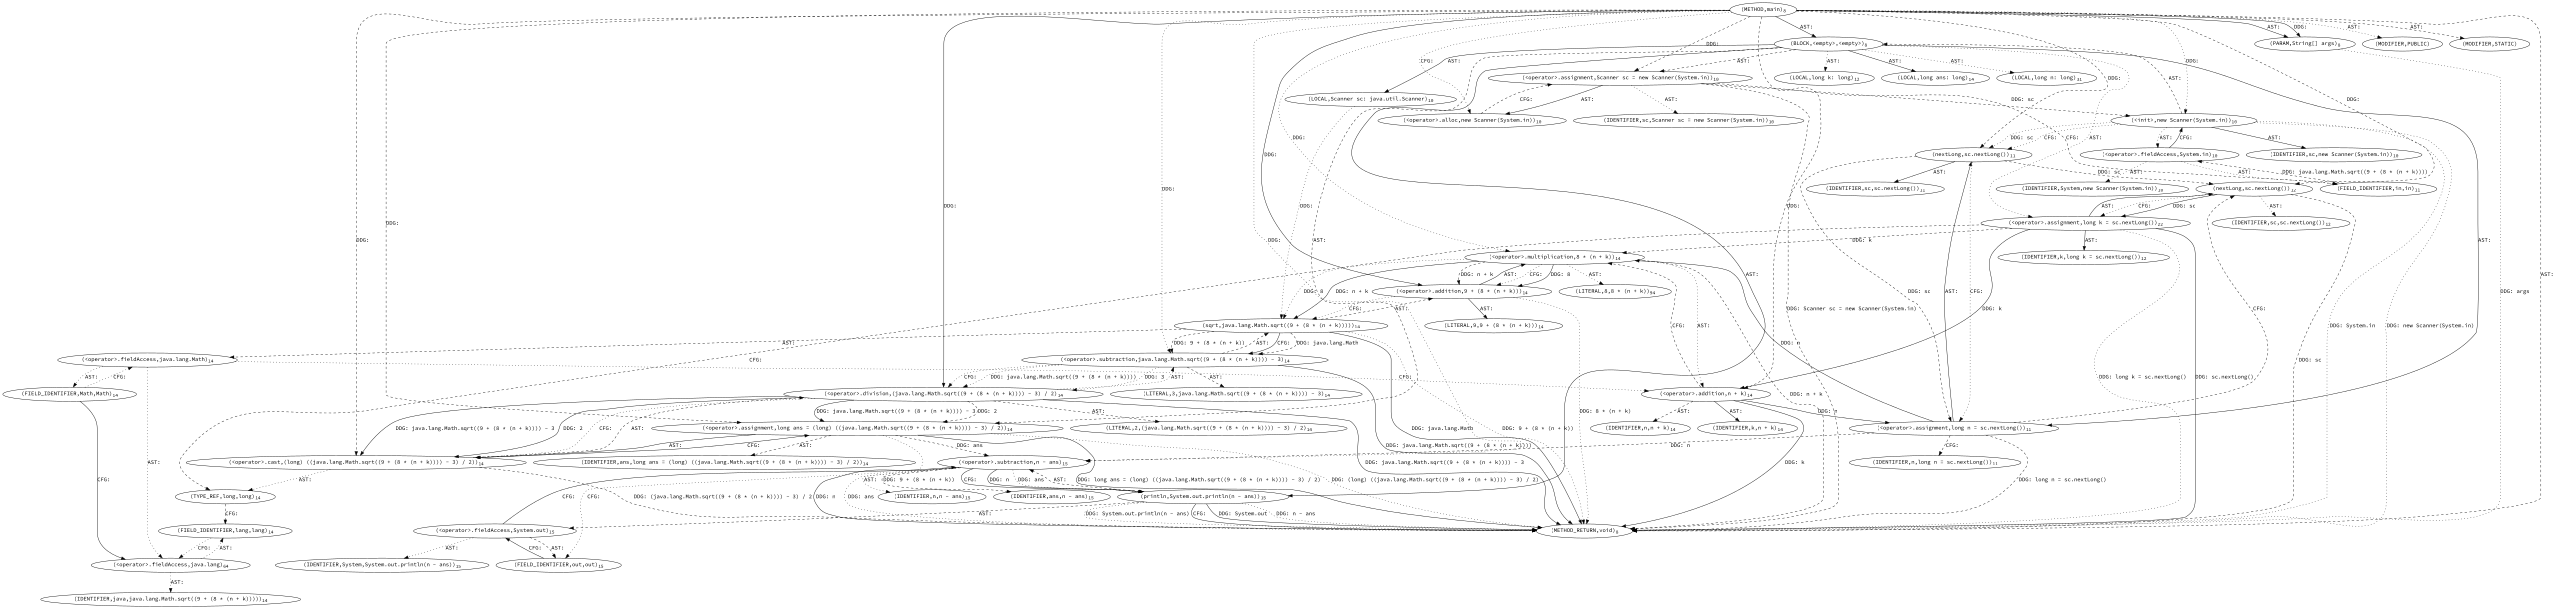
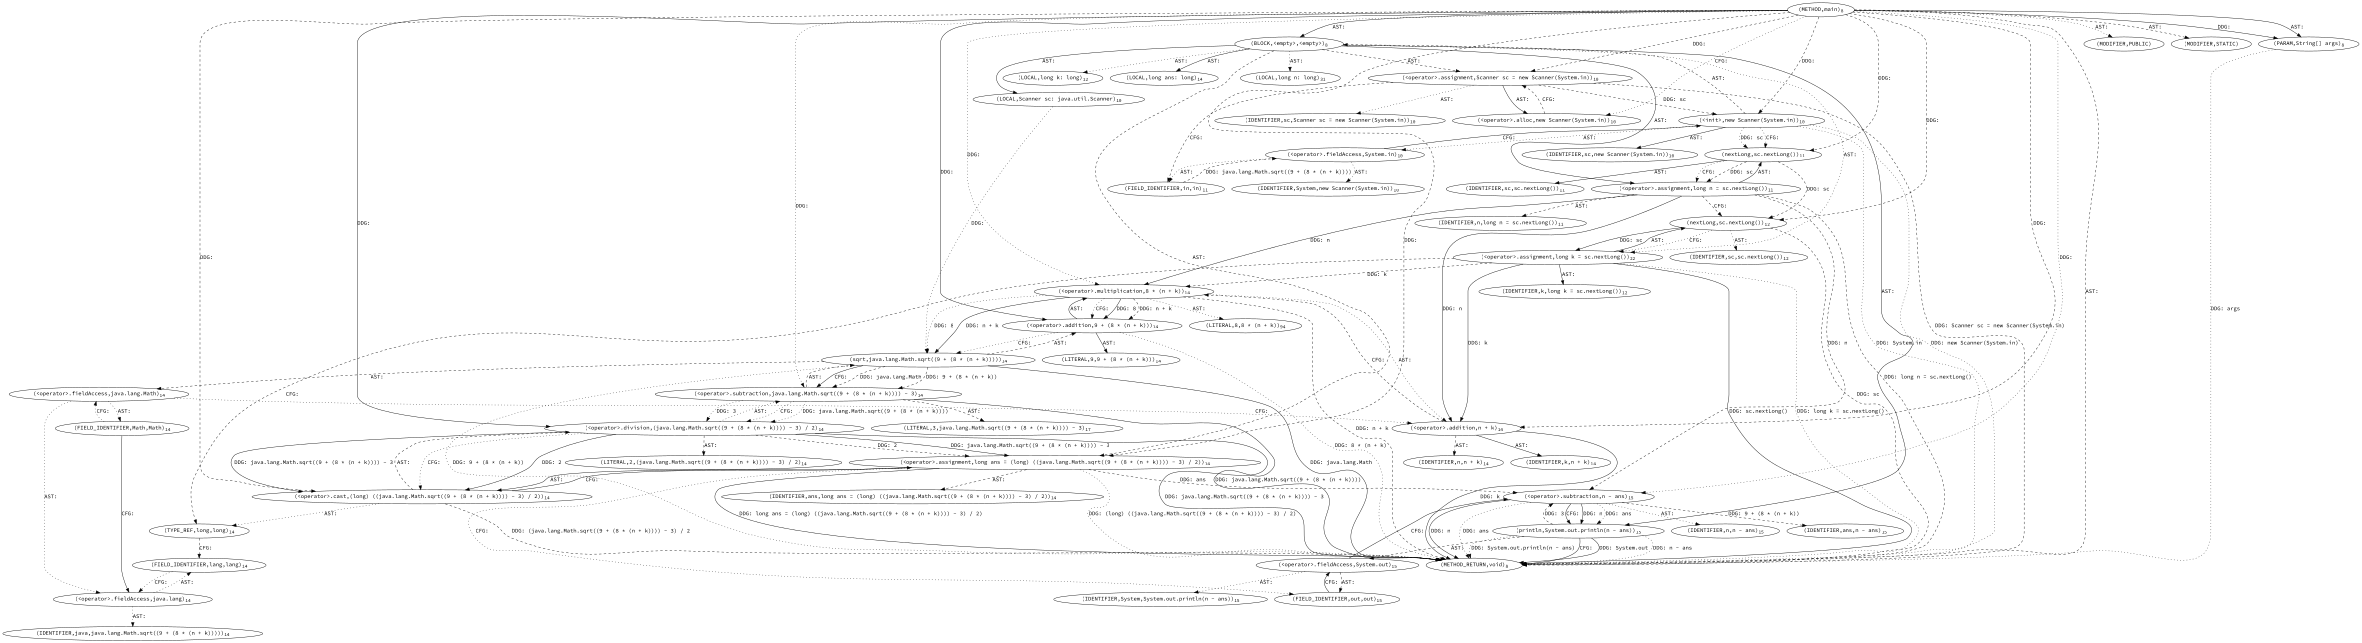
edge "(METHOD,main)" -> "(<init>,new Scanner(System.in))": style dotted -> dashed
node "(LITERAL,3,java.lang.Math.sqrt((9 + (8 * (n + k)))) - 3)": text "14" -> "17"
edge "(<operator>.addition,n + k)" -> "(<operator>.assignment,long n = sc.nextLong())": reversed
edge "(<operator>.assignment,long n = sc.nextLong())" -> "(IDENTIFIER,n,long n = sc.nextLong())": label "CFG: " -> "AST: "
edge "(println,System.out.println(n - ans))" -> "(<operator>.subtraction,n - ans)": label "AST: " -> "DDG: 3"
node "(<operator>.fieldAccess,java.lang)": text "64" -> "14"
